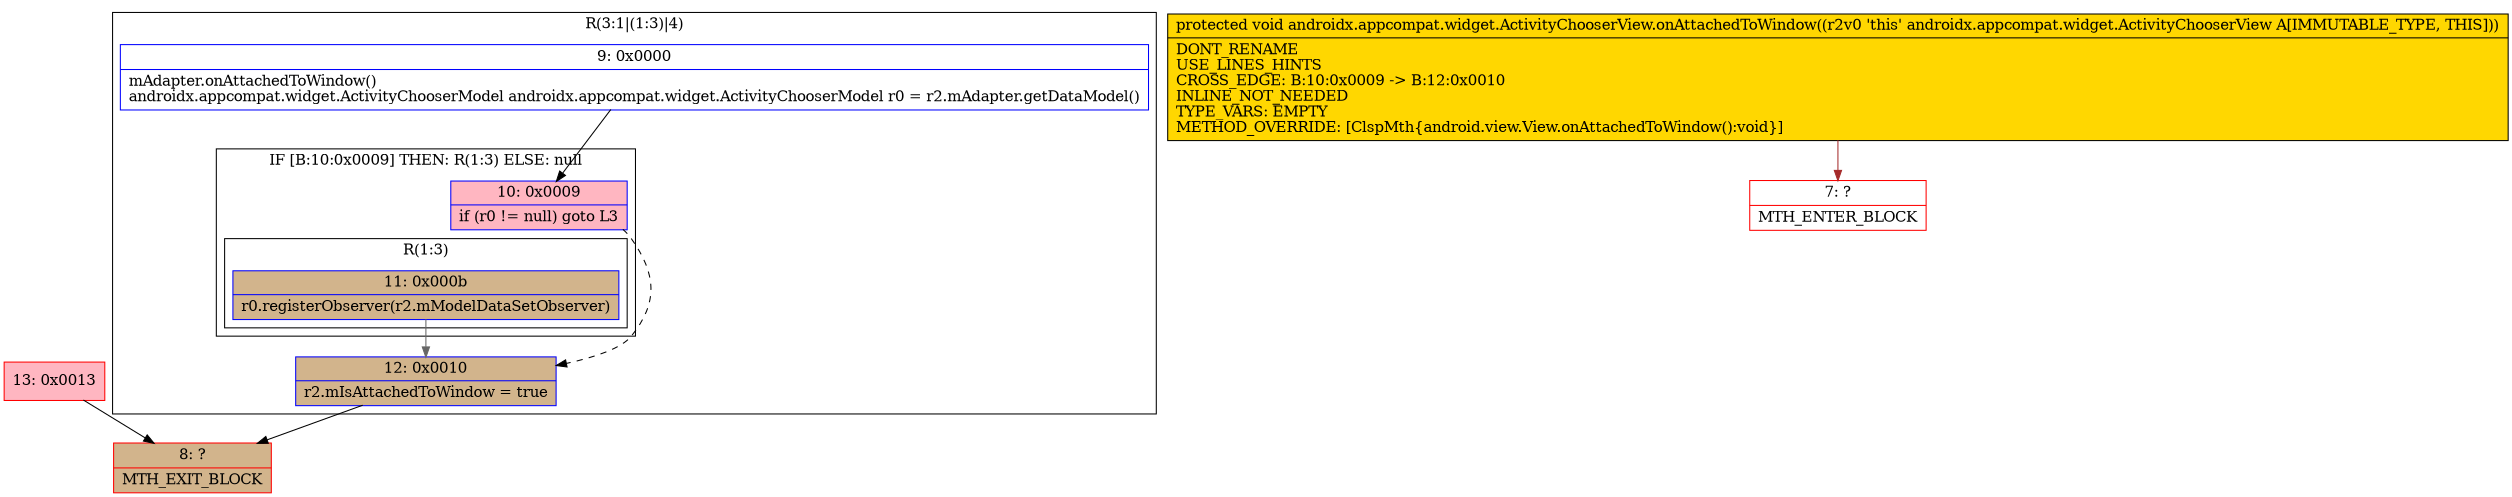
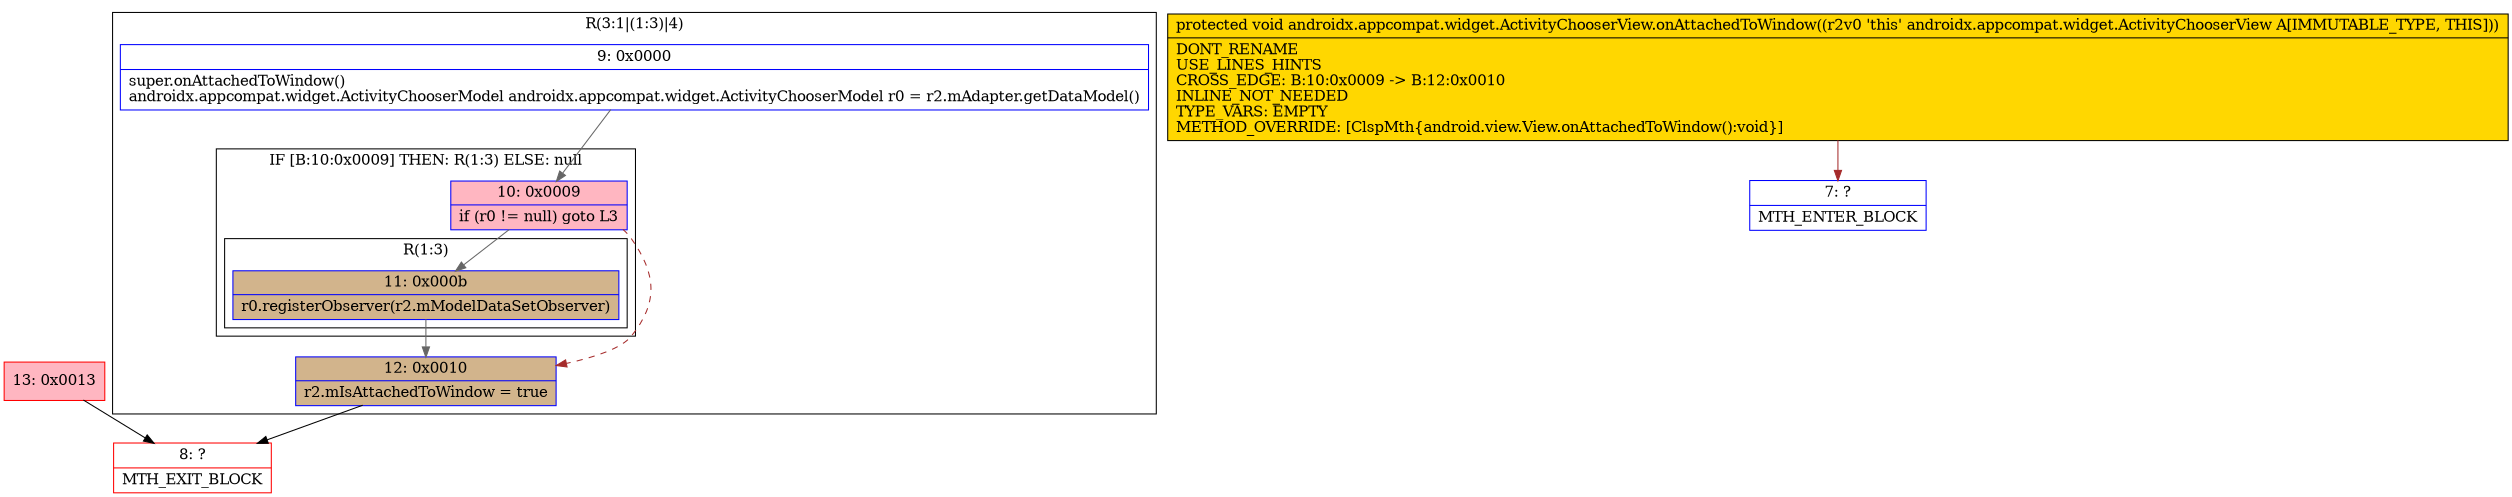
node "9: 0x0000": text "mAdapter.onAttachedToWindow()" -> "super.onAttachedToWindow()"
edge "9: 0x0000" -> "10: 0x0009": color black -> gray40
node "7: ?": color red -> blue
edge "10: 0x0009" -> "11: 0x000b": added
edge "10: 0x0009" -> "12: 0x0010": color black -> brown
node "8: ?": fillcolor tan -> white
